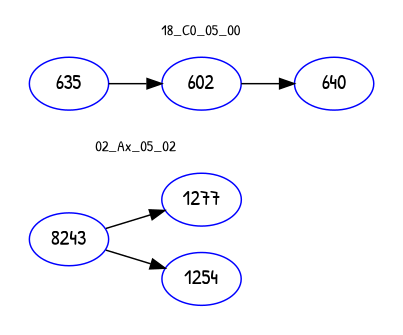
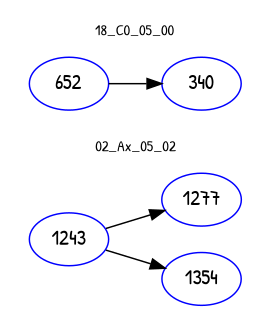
node "635": removed
node "602": label "602" -> "652"
node "640": label "640" -> "340"
node "8243": label "8243" -> "1243"
node "1254": label "1254" -> "1354"
